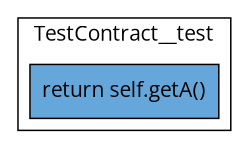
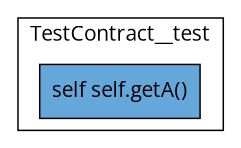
node "return self.getA()": label "return self.getA()" -> "self self.getA()"
